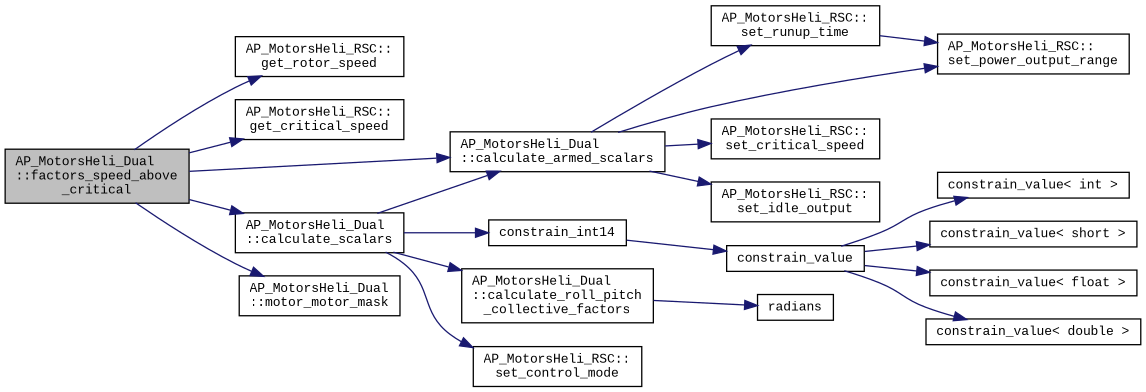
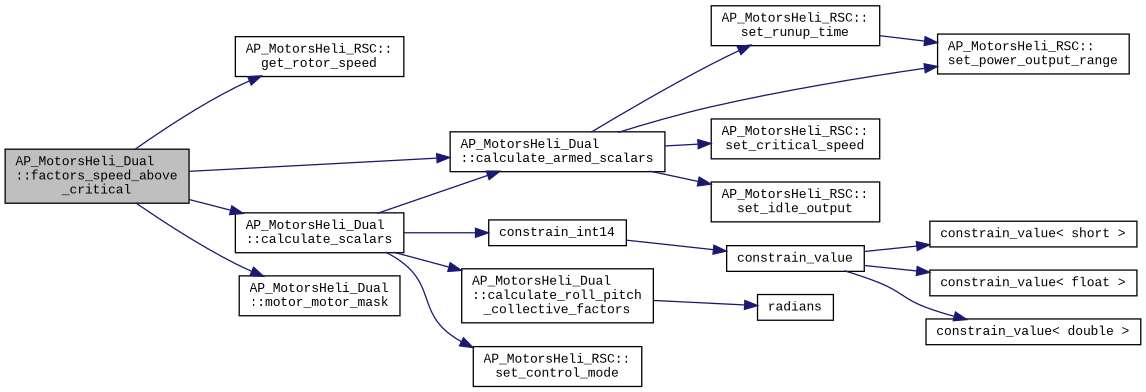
node "AP_MotorsHeli_RSC:: get_critical_speed": removed
node "constrain_value< int >": removed
